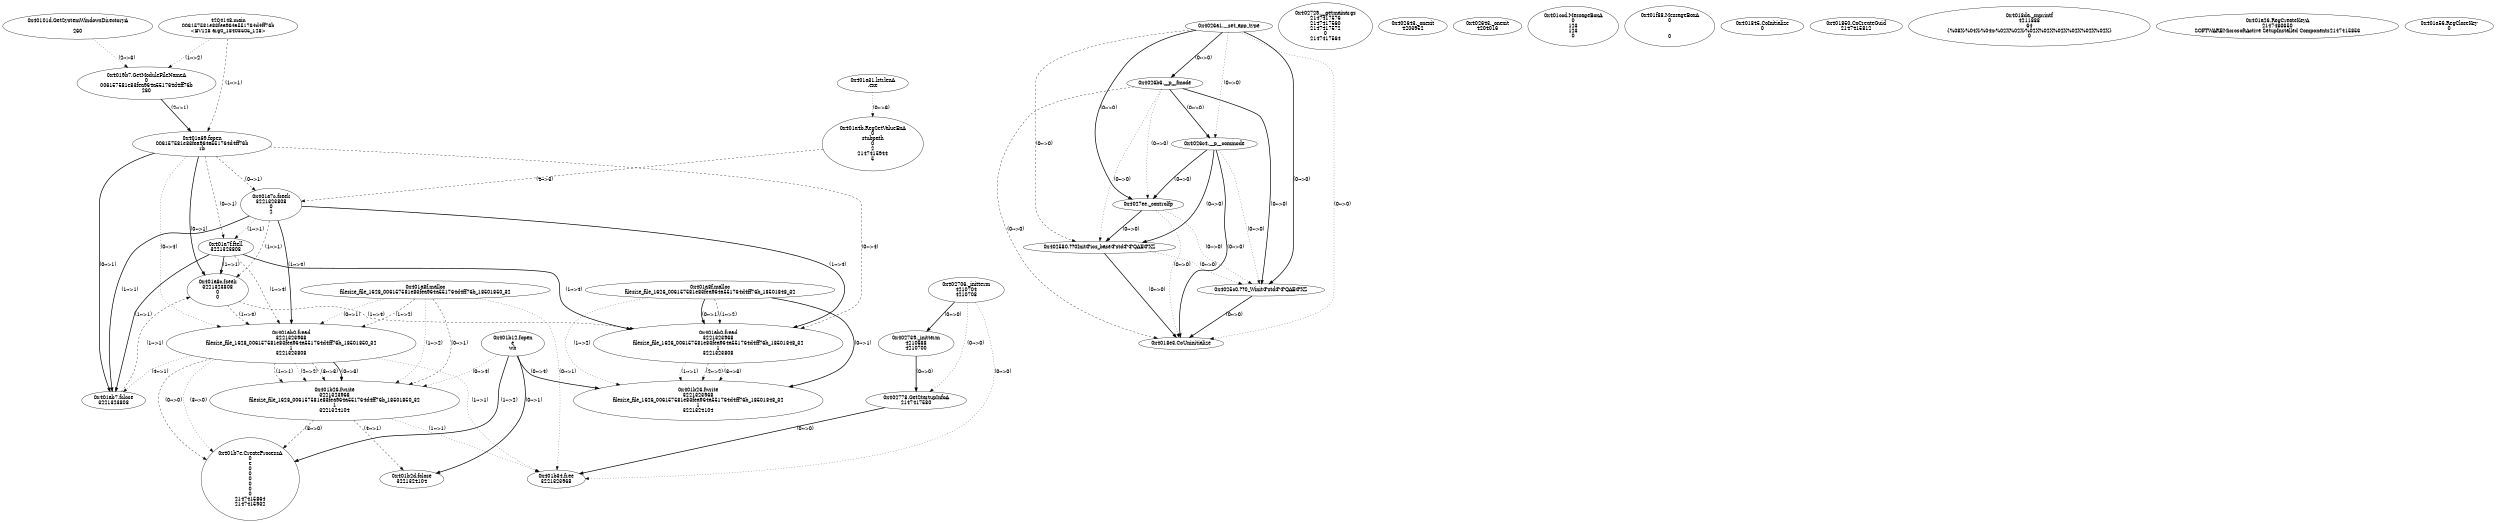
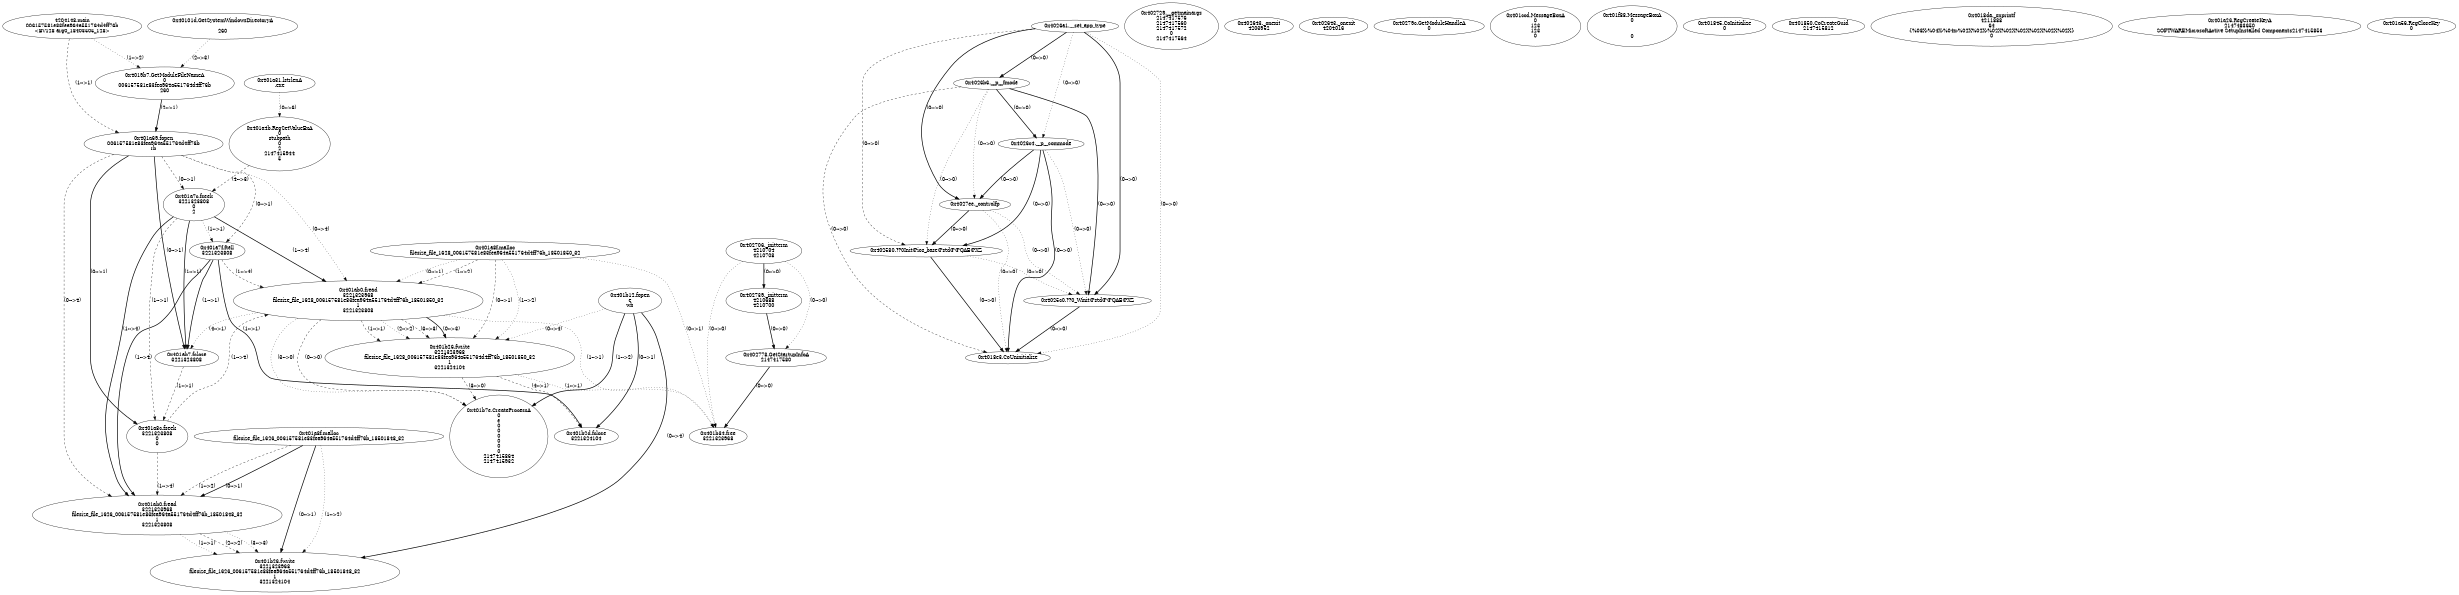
node "0x40279c.GetModuleHandleA 0": added
edge "0x401a7f.ftell 3221323808" -> "0x401a8c.fseek 3221323808 0 0": now "0x401a7f.ftell 3221323808" -> "0x401b2d.fclose 3221324104"
